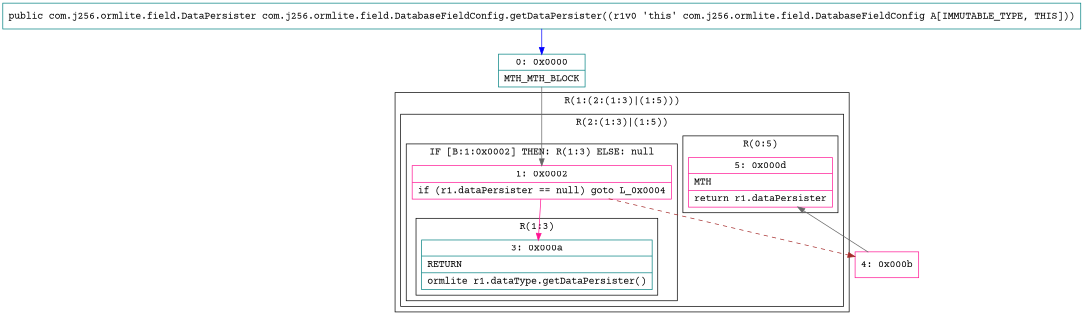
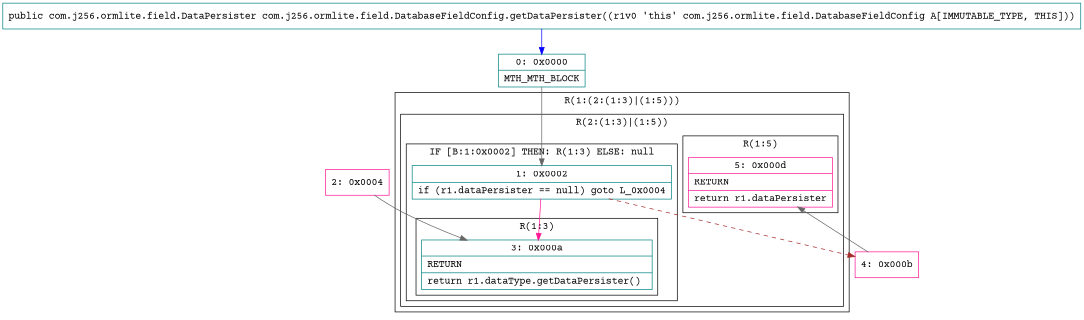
cluster "R(0:5)": label "R(0:5)" -> "R(1:5)"
node "2: 0x0004": added
node "1: 0x0002": color deeppink -> teal
node "5: 0x000d": text "MTH" -> "RETURN"
node "3: 0x000a": text "ormlite r1.dataType.getDataPersister()" -> "return r1.dataType.getDataPersister()"
